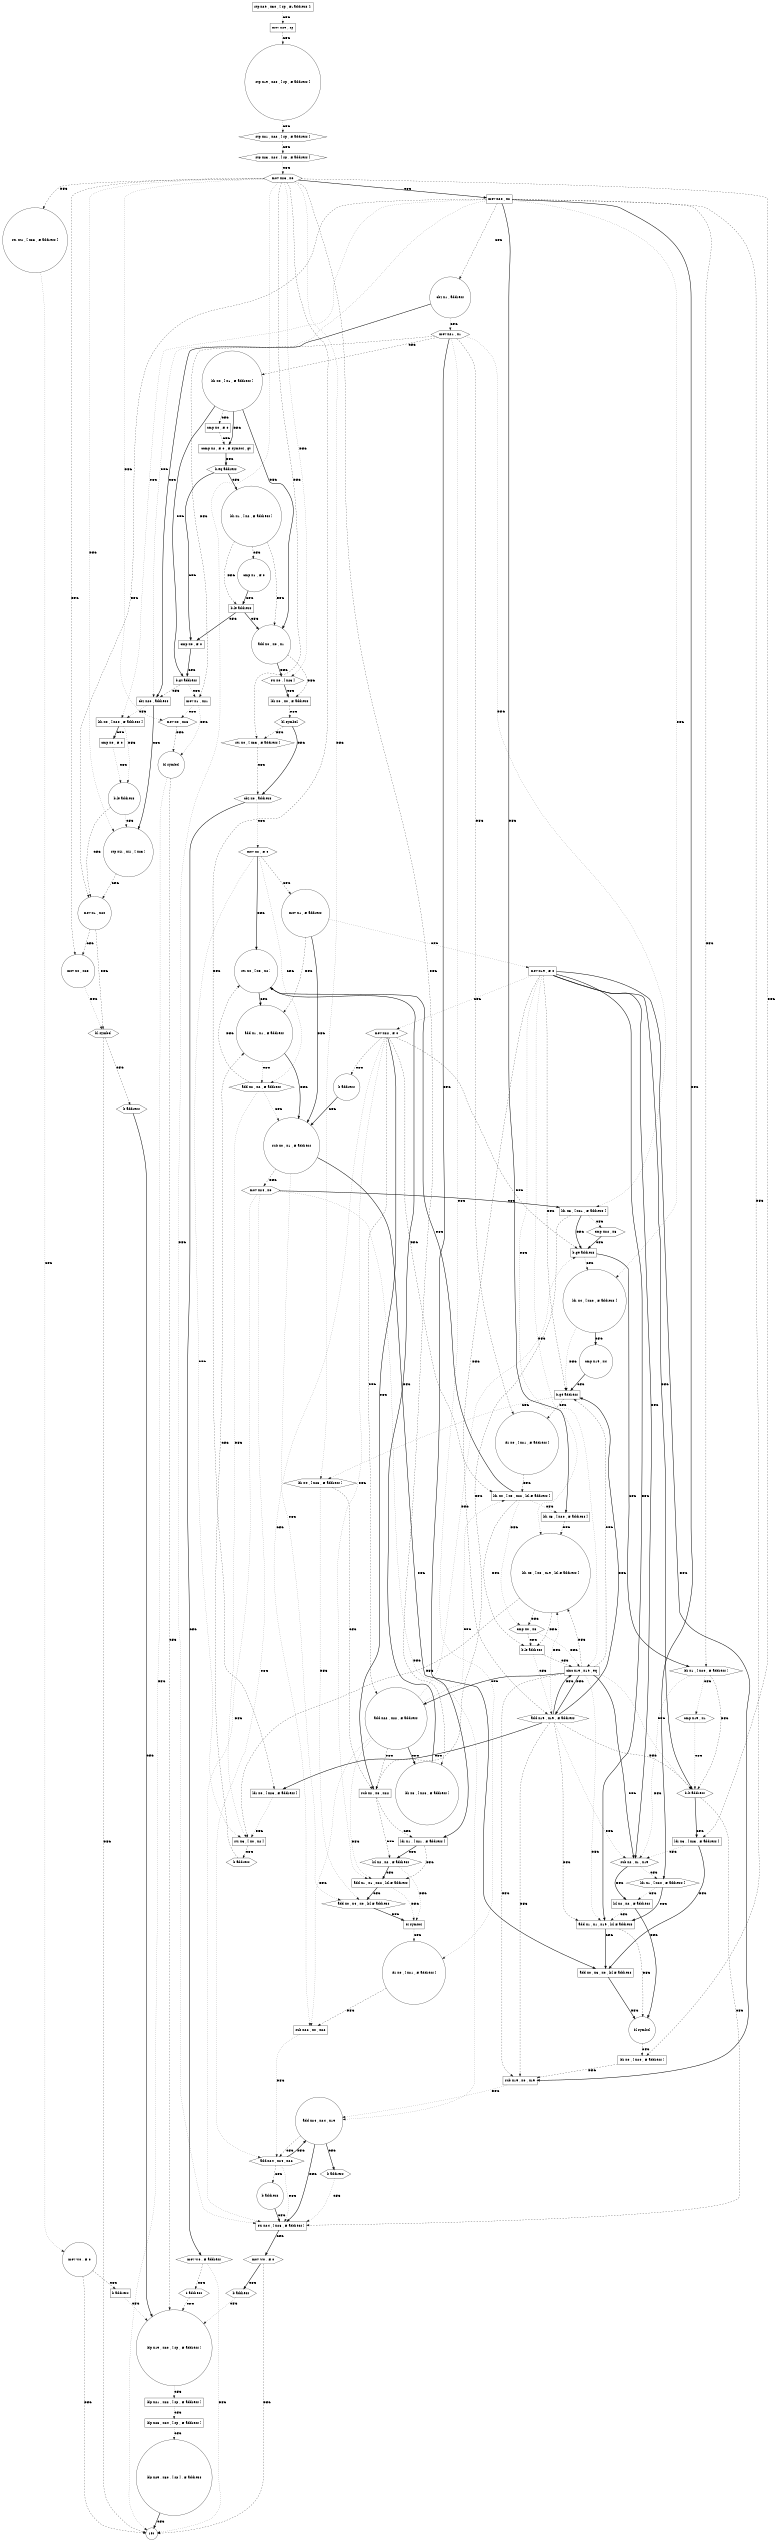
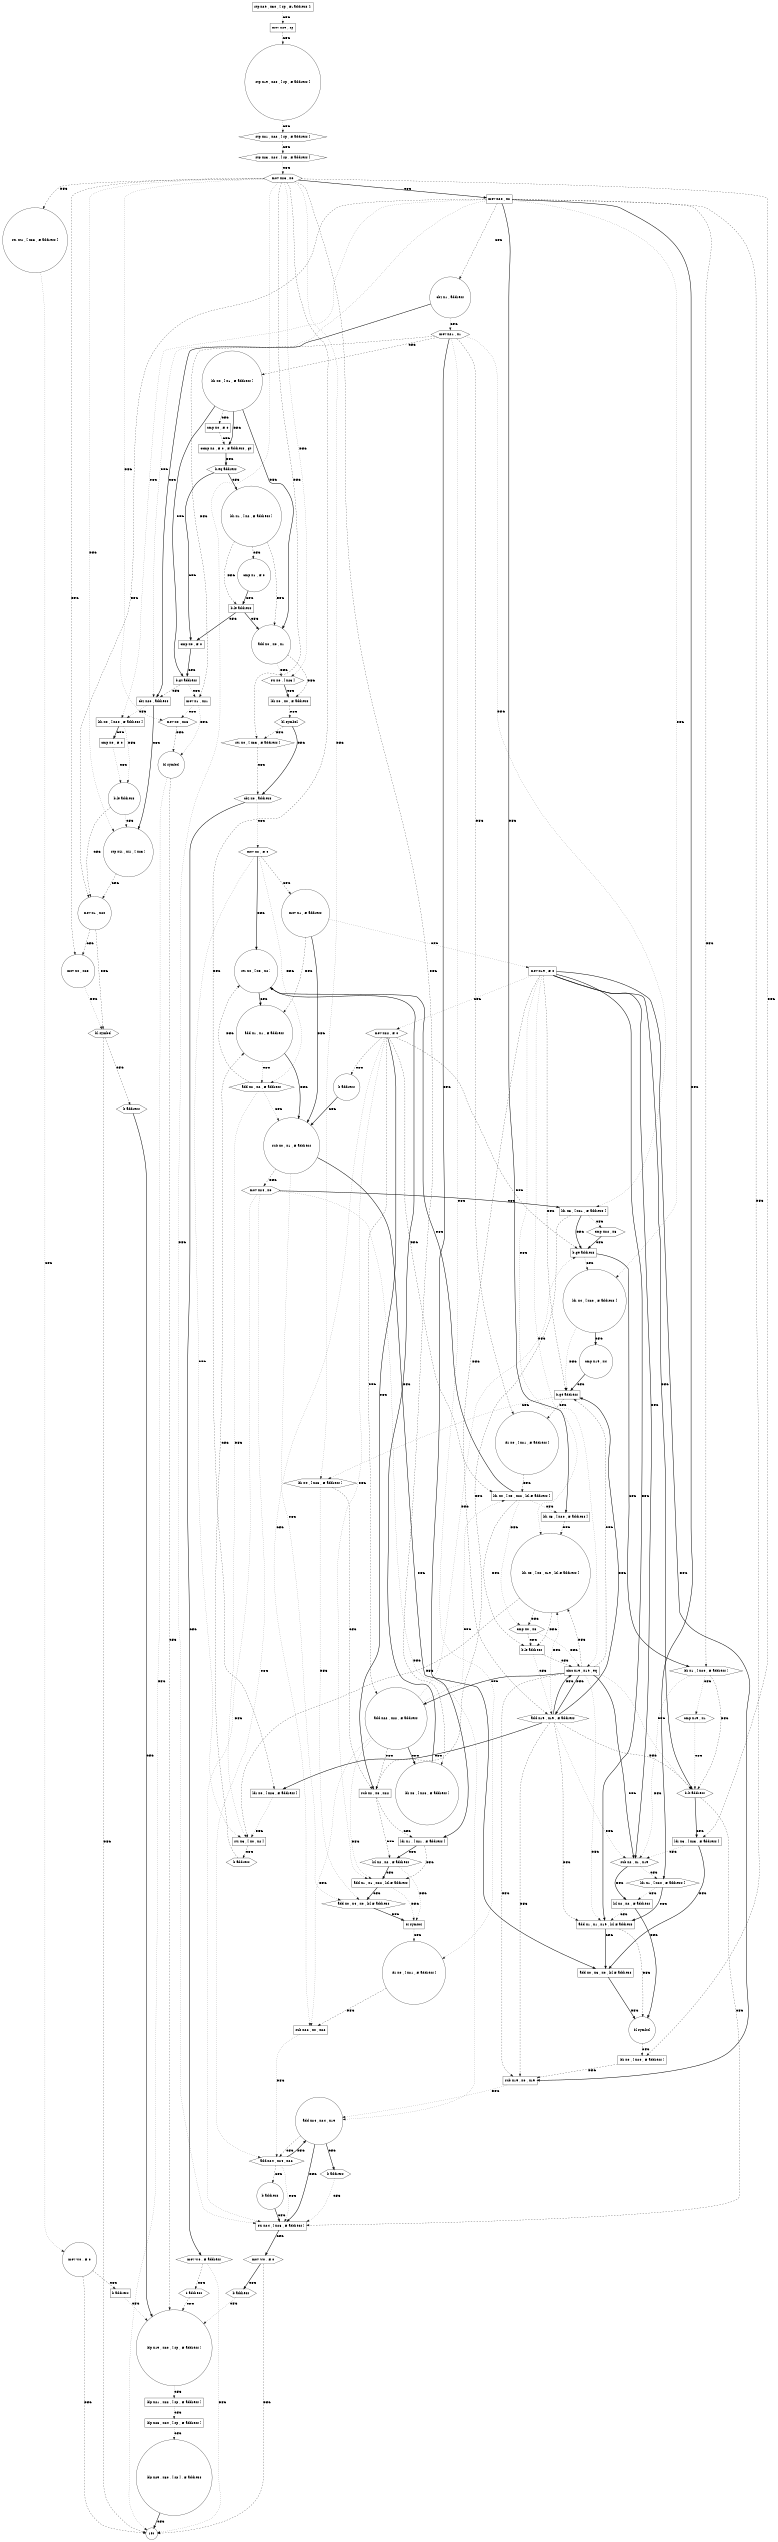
node "ccmp x2 , # 0 , # symbol , gt": label "ccmp x2 , # 0 , # symbol , gt" -> "ccmp x2 , # 0 , # address , gt"
edge "add x0 , x0 , x1" -> "str x0 , [ x23 ]": style bold -> dotted
edge "mov x2 , # 0" -> "add x2 , x2 , # address": label "CFG" -> "DFG"
